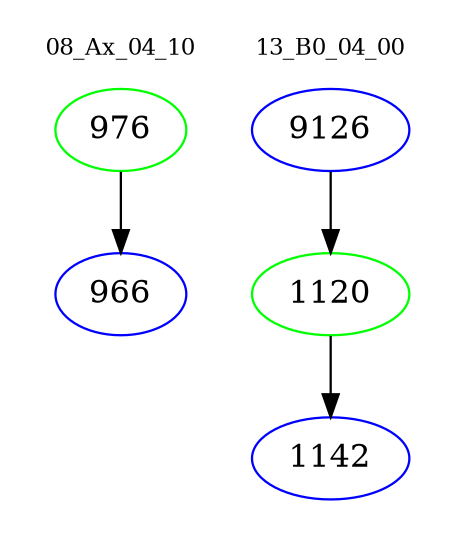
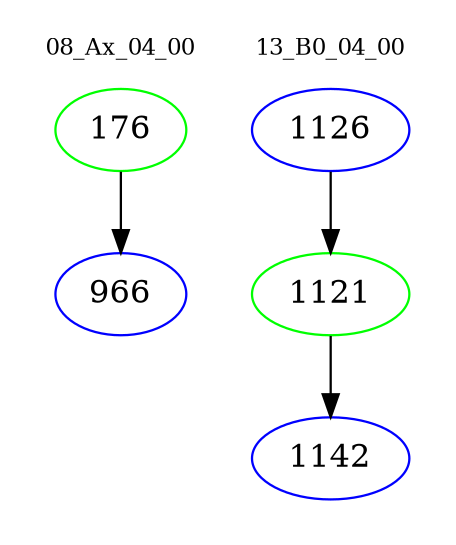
cluster "08_Ax_04_10": label "08_Ax_04_10" -> "08_Ax_04_00"
node "976": label "976" -> "176"
node "9126": label "9126" -> "1126"
node "1120": label "1120" -> "1121"
